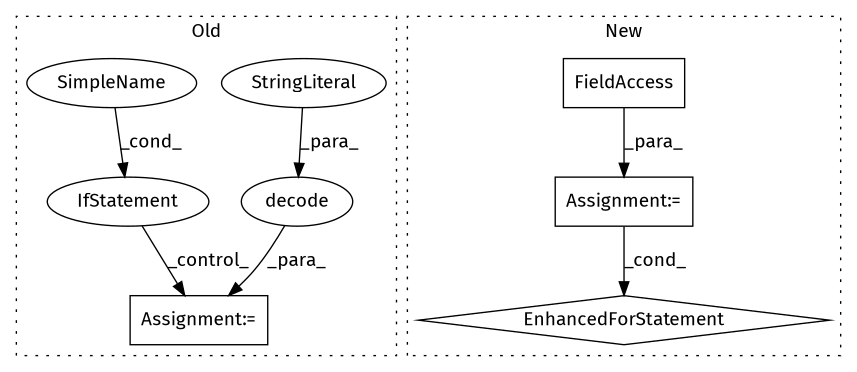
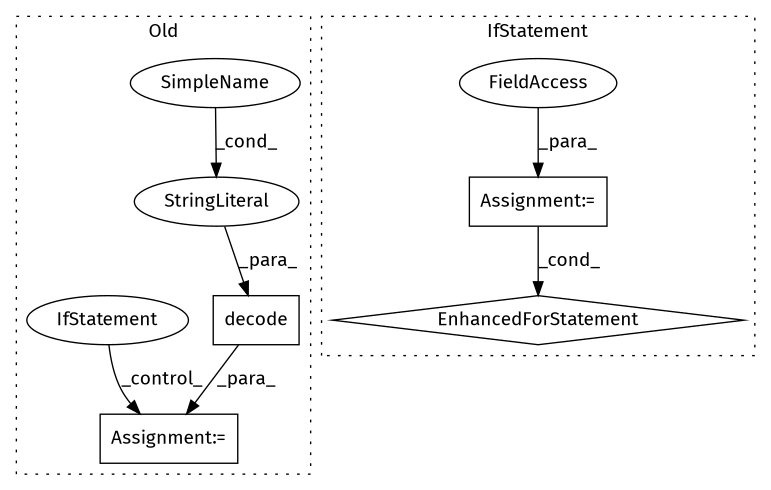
cluster "New": label "New" -> "IfStatement"
node "FieldAccess": shape box -> ellipse
edge "SimpleName" -> "IfStatement": now "SimpleName" -> "StringLiteral"
node "decode": shape ellipse -> box
